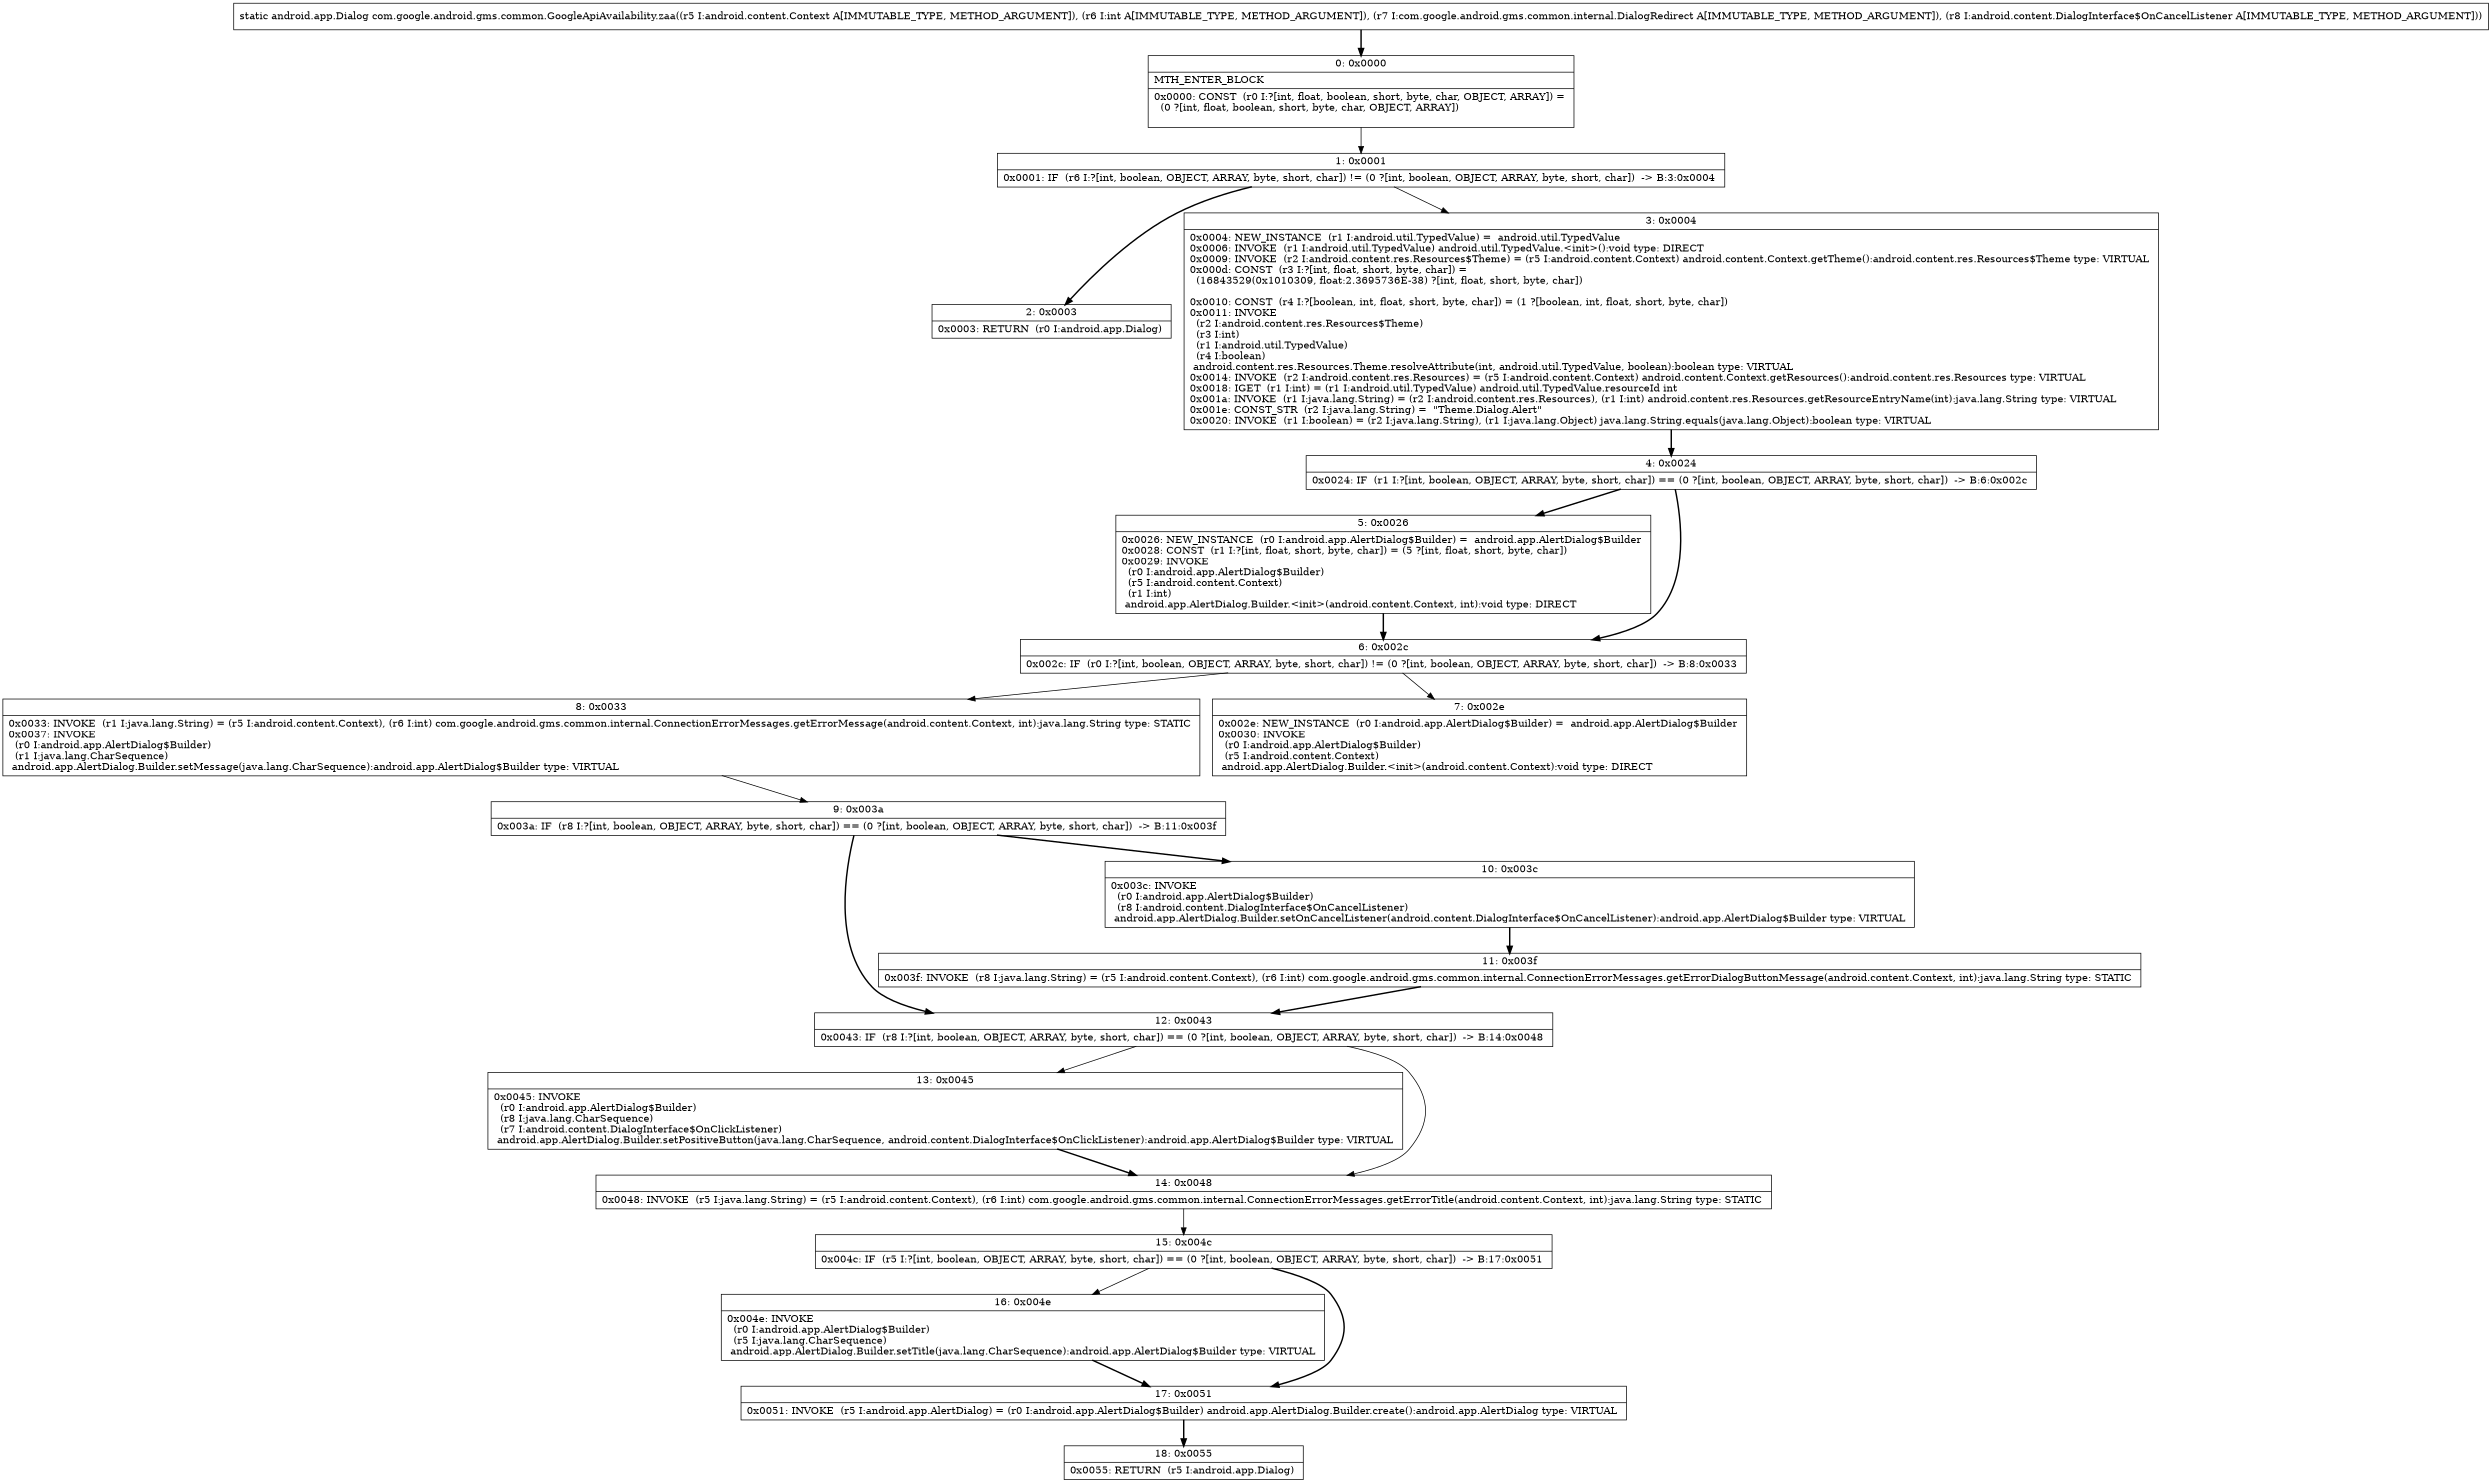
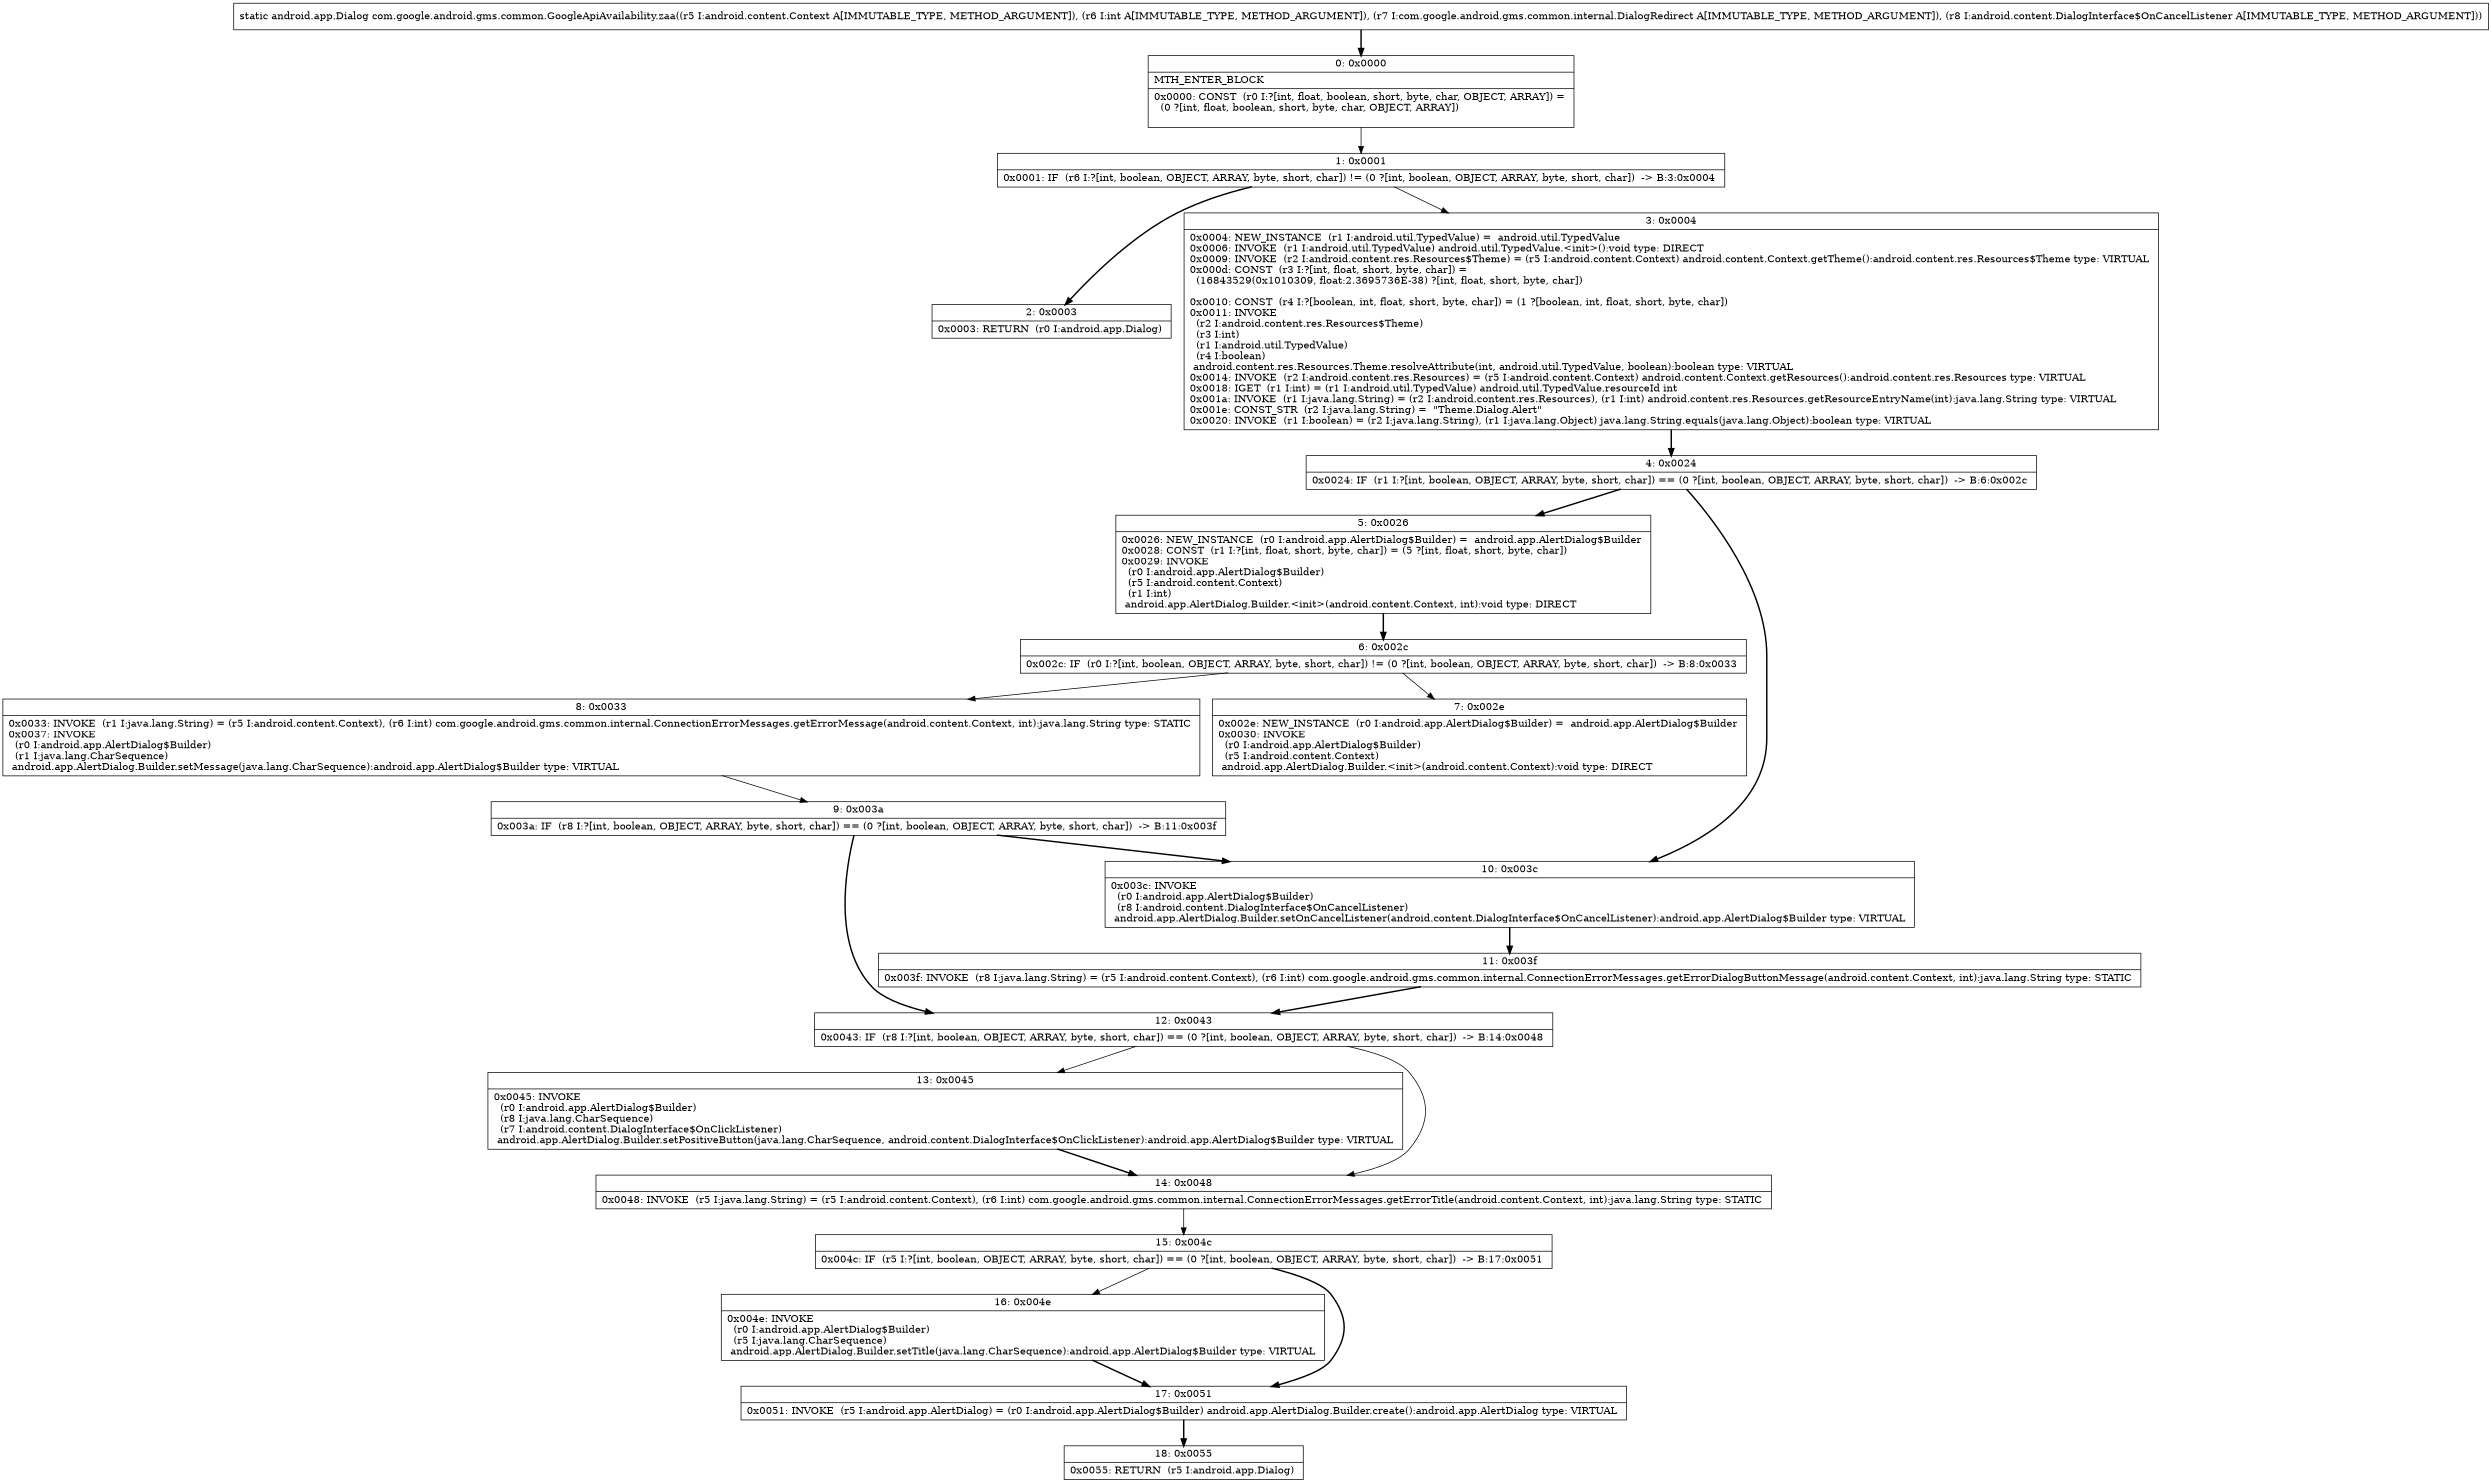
edge "4: 0x0024" -> "6: 0x002c": now "4: 0x0024" -> "10: 0x003c"
